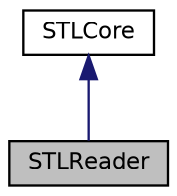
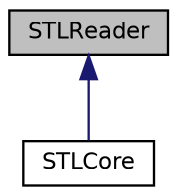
edge "STLReader" -> "STLCore": reversed
